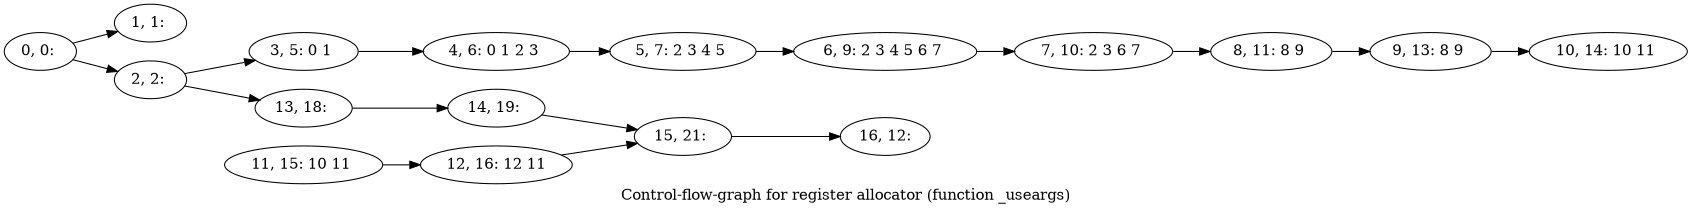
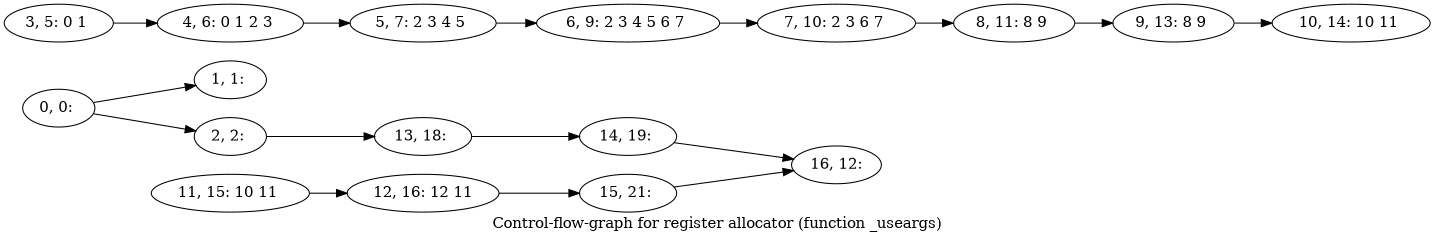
edge "2, 2:" -> "3, 5: 0 1": removed
edge "14, 19:" -> "15, 21:": now "14, 19:" -> "16, 12:"
